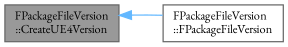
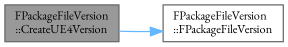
edge "FPackageFileVersion ::FPackageFileVersion" -> "FPackageFileVersion ::CreateUE4Version": reversed
